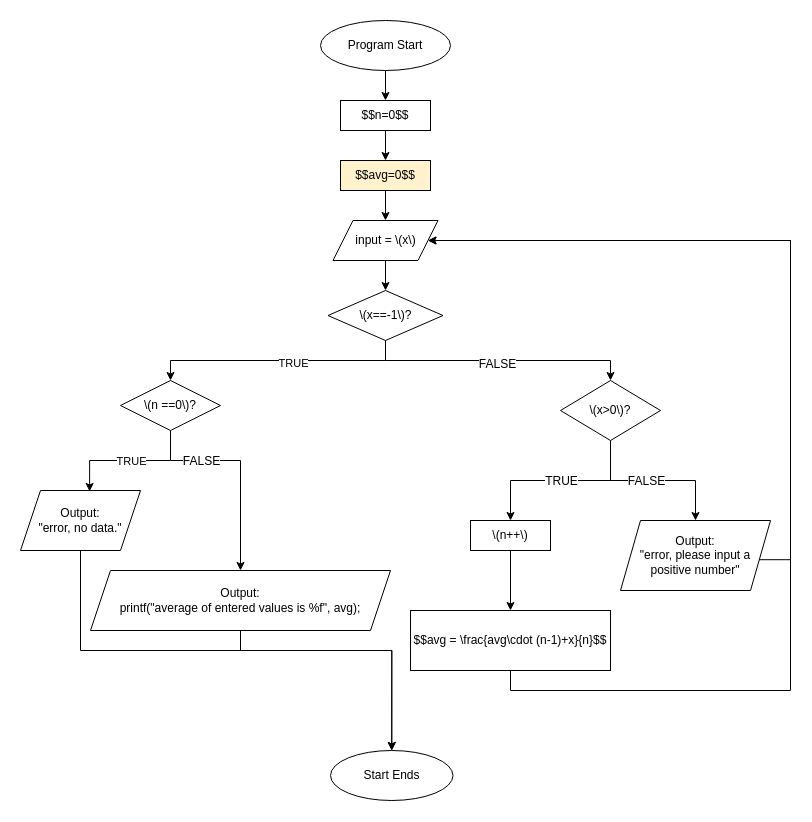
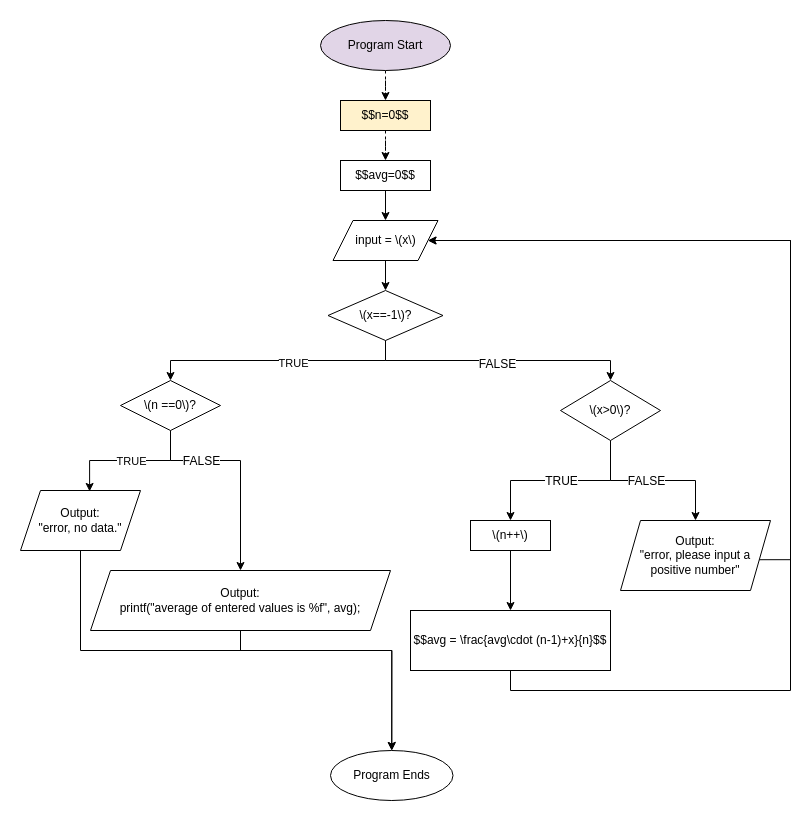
node "Program Start": fillcolor #ffffff -> #e1d5e7
edge "Program Start" -> "$$n=0$$": style solid -> dashed
node "$$n=0$$": fillcolor #ffffff -> #fff2cc
edge "$$n=0$$" -> "$$avg=0$$": style solid -> dashed
node "$$avg=0$$": fillcolor #fff2cc -> #ffffff
node "Start Ends": label "Start Ends" -> "Program Ends"
